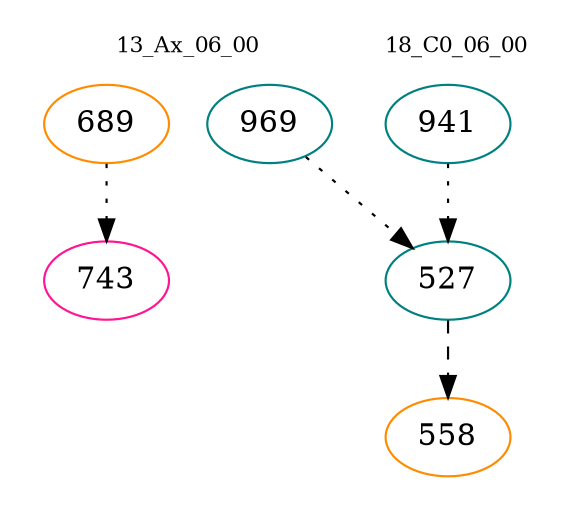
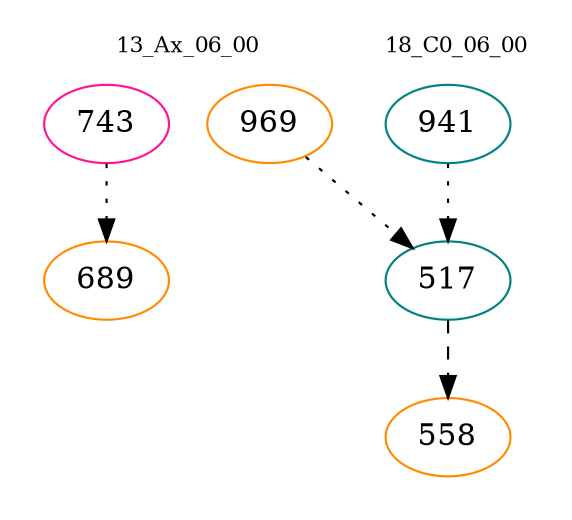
node "969": color teal -> darkorange
edge "689" -> "743": reversed
node "527": label "527" -> "517"
